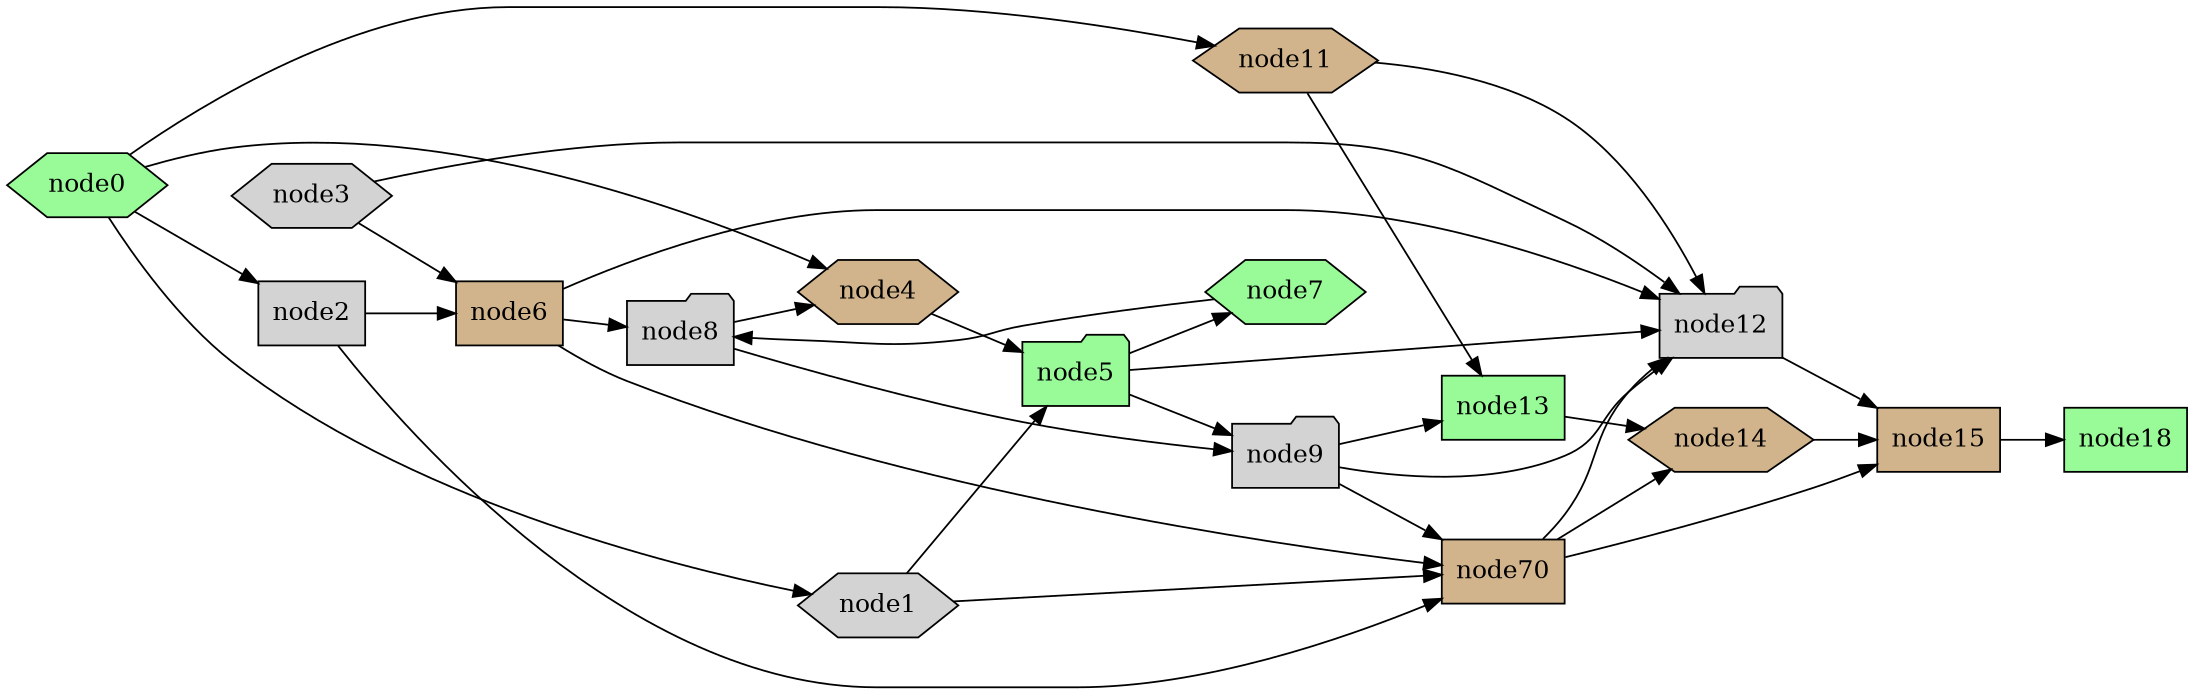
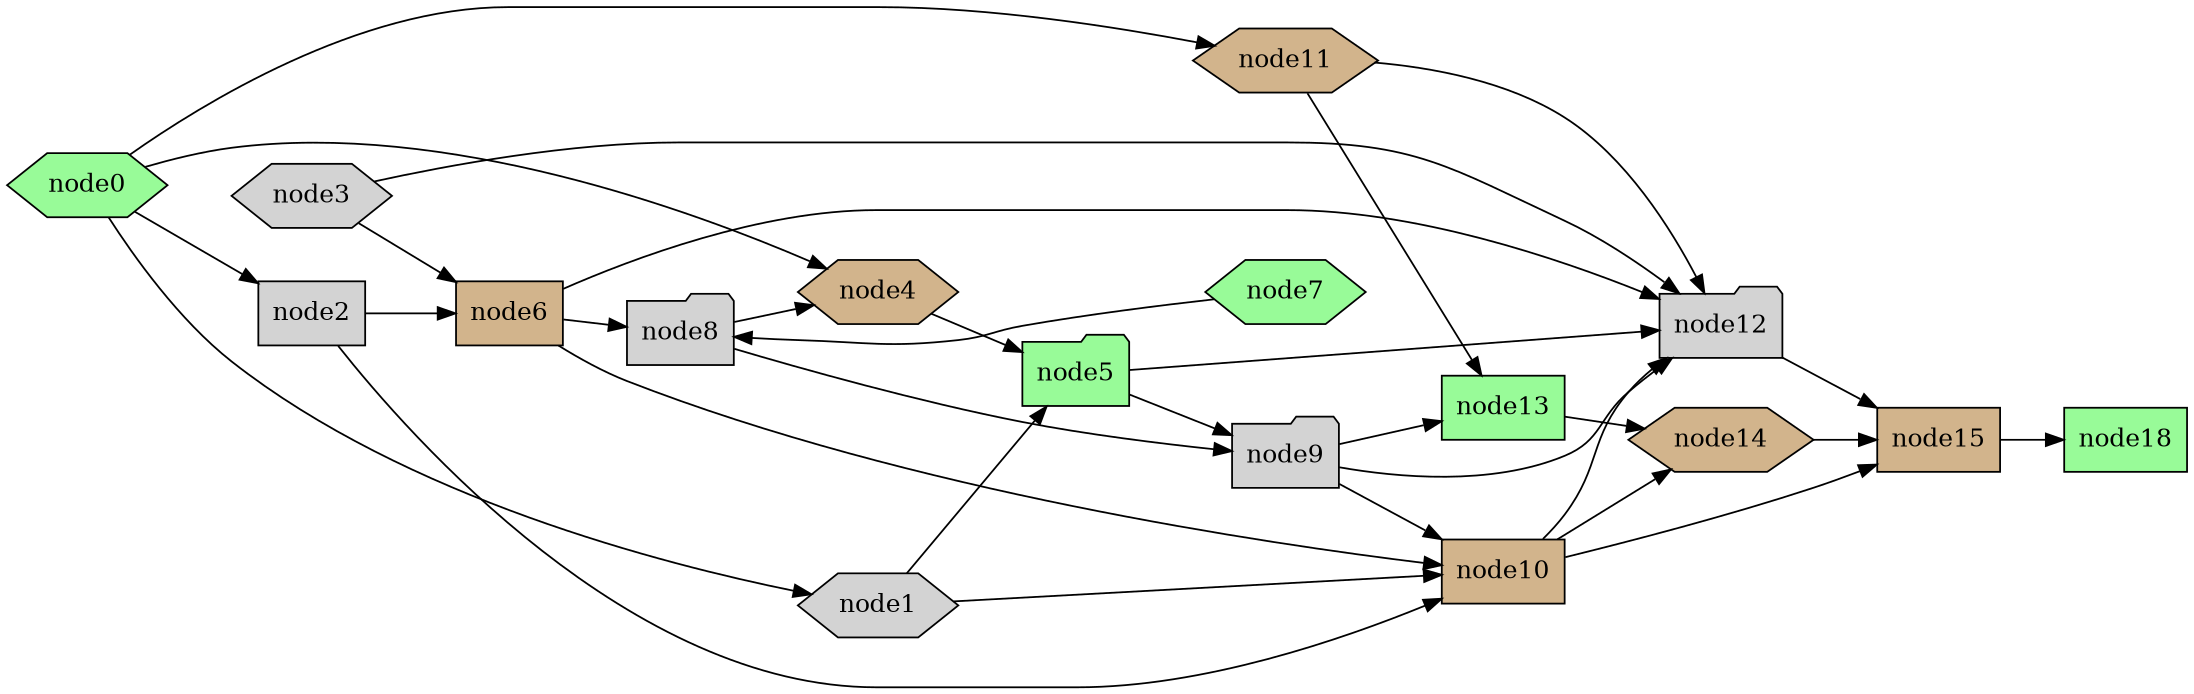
edge "node5" -> "node7": removed
node "node70": label "node70" -> "node10"
